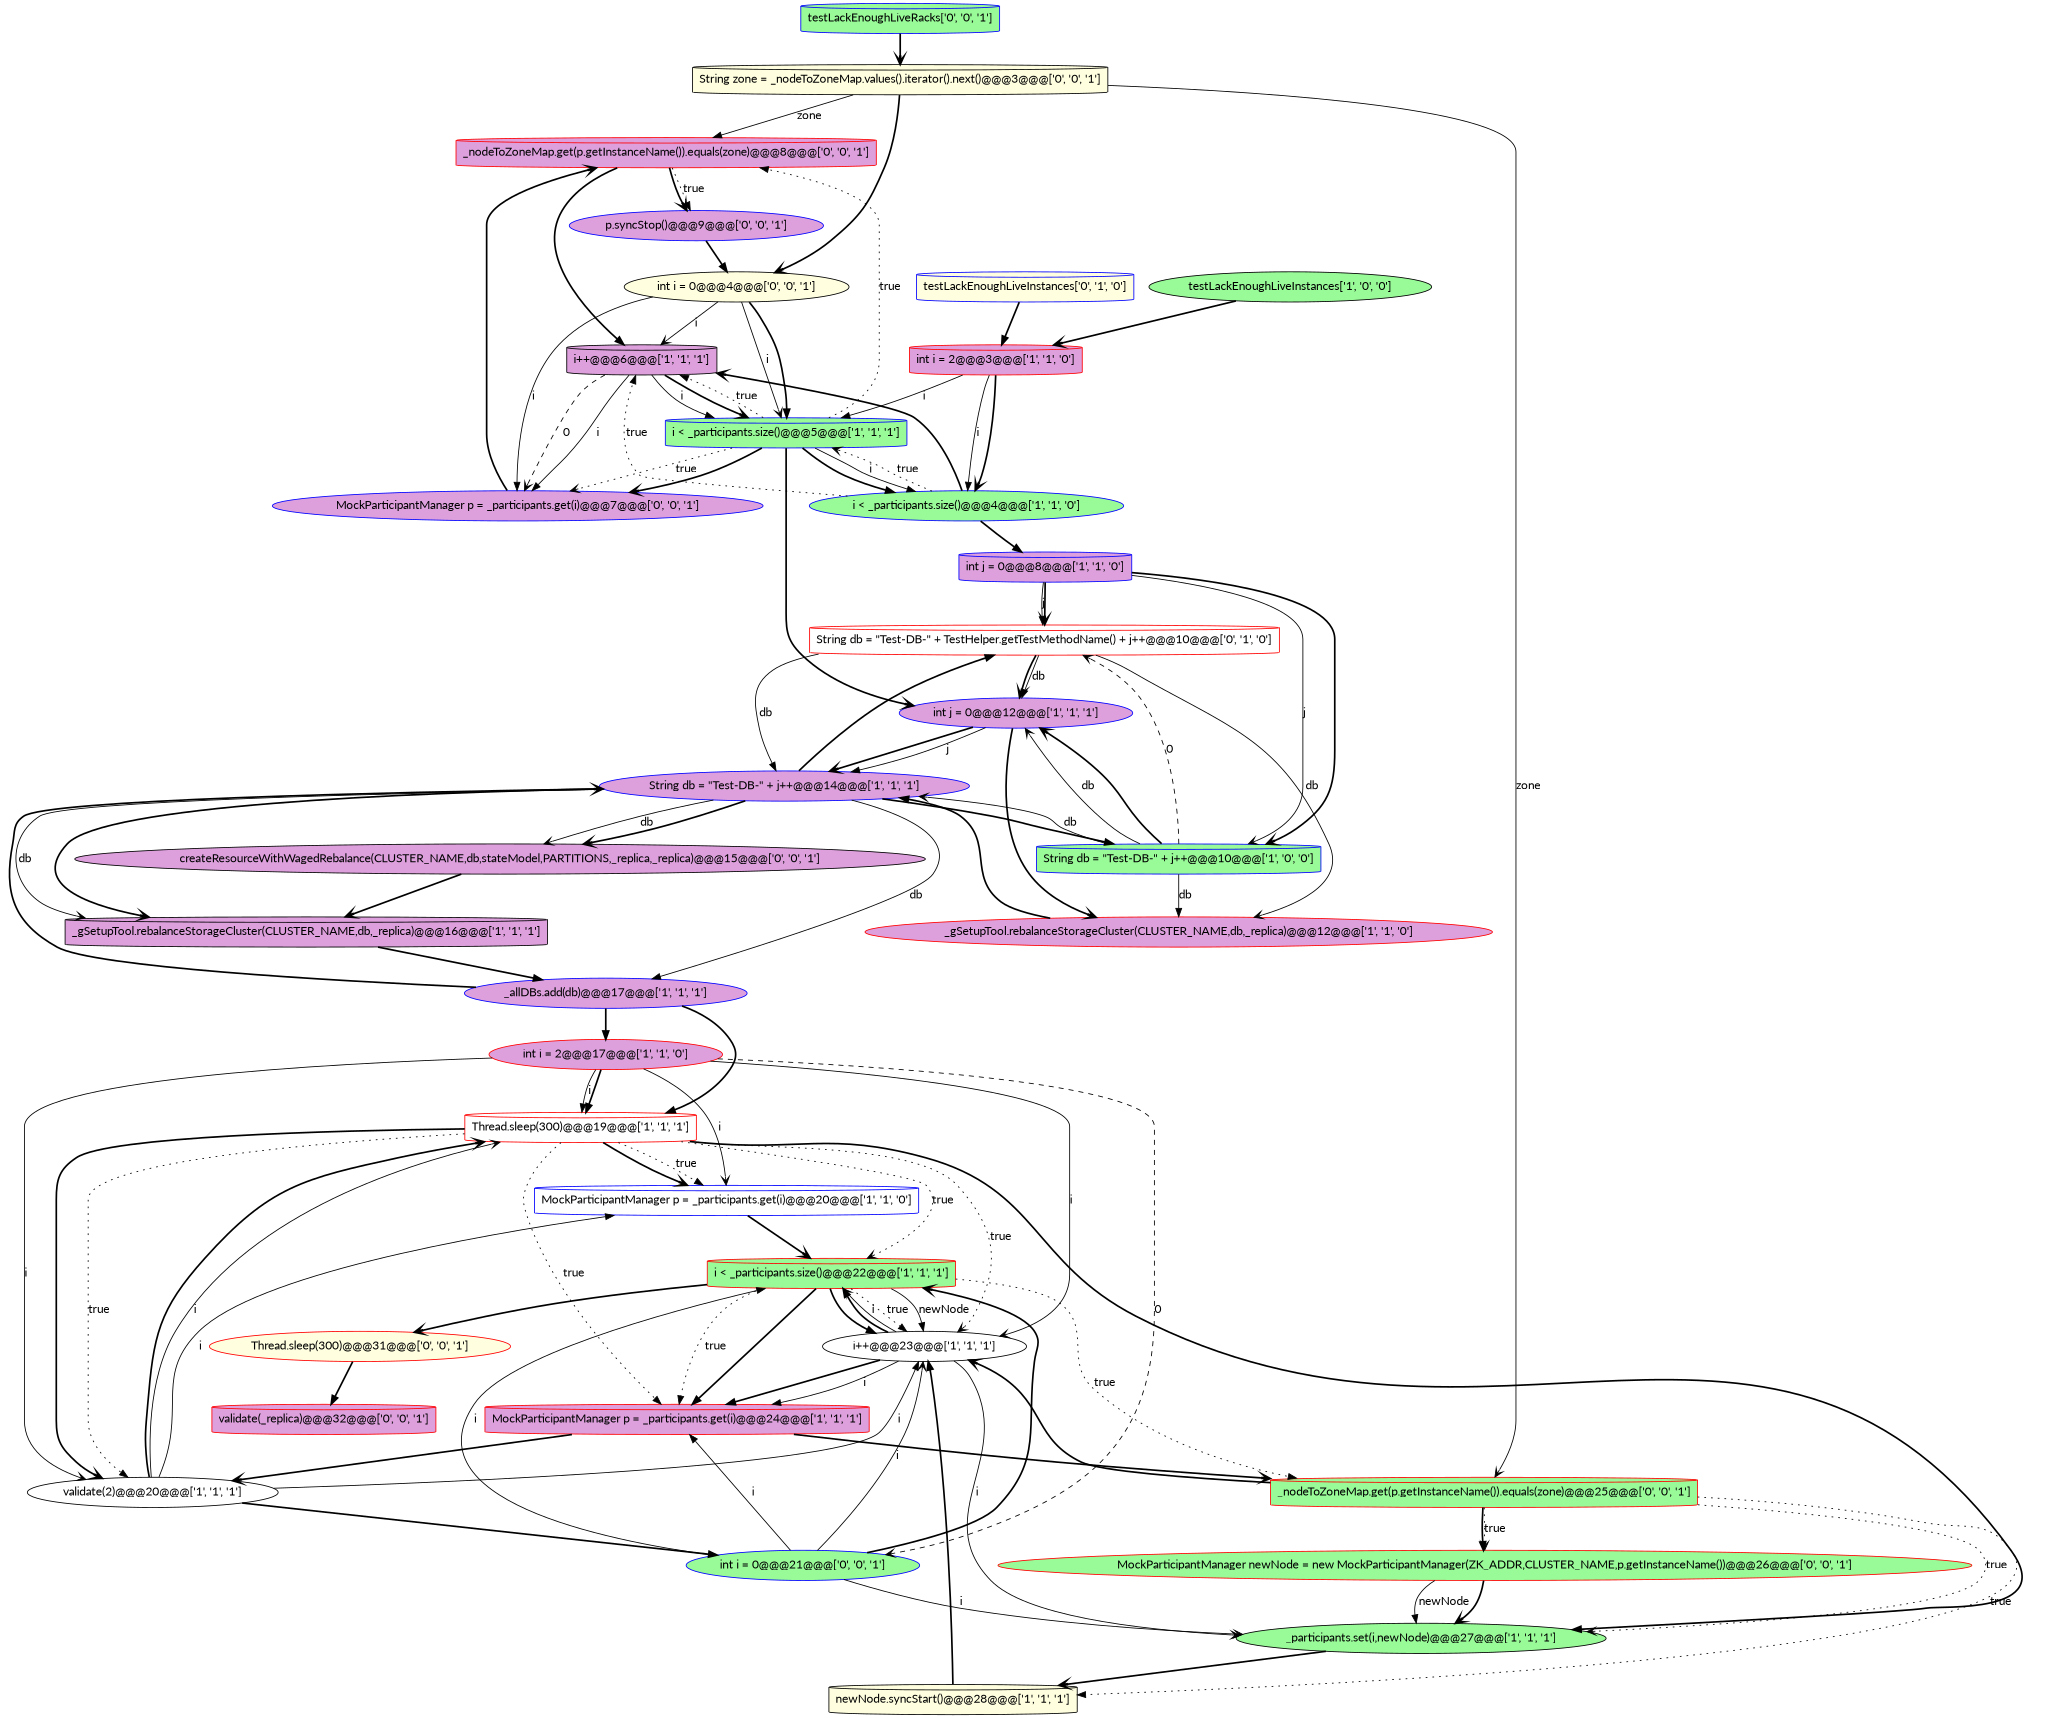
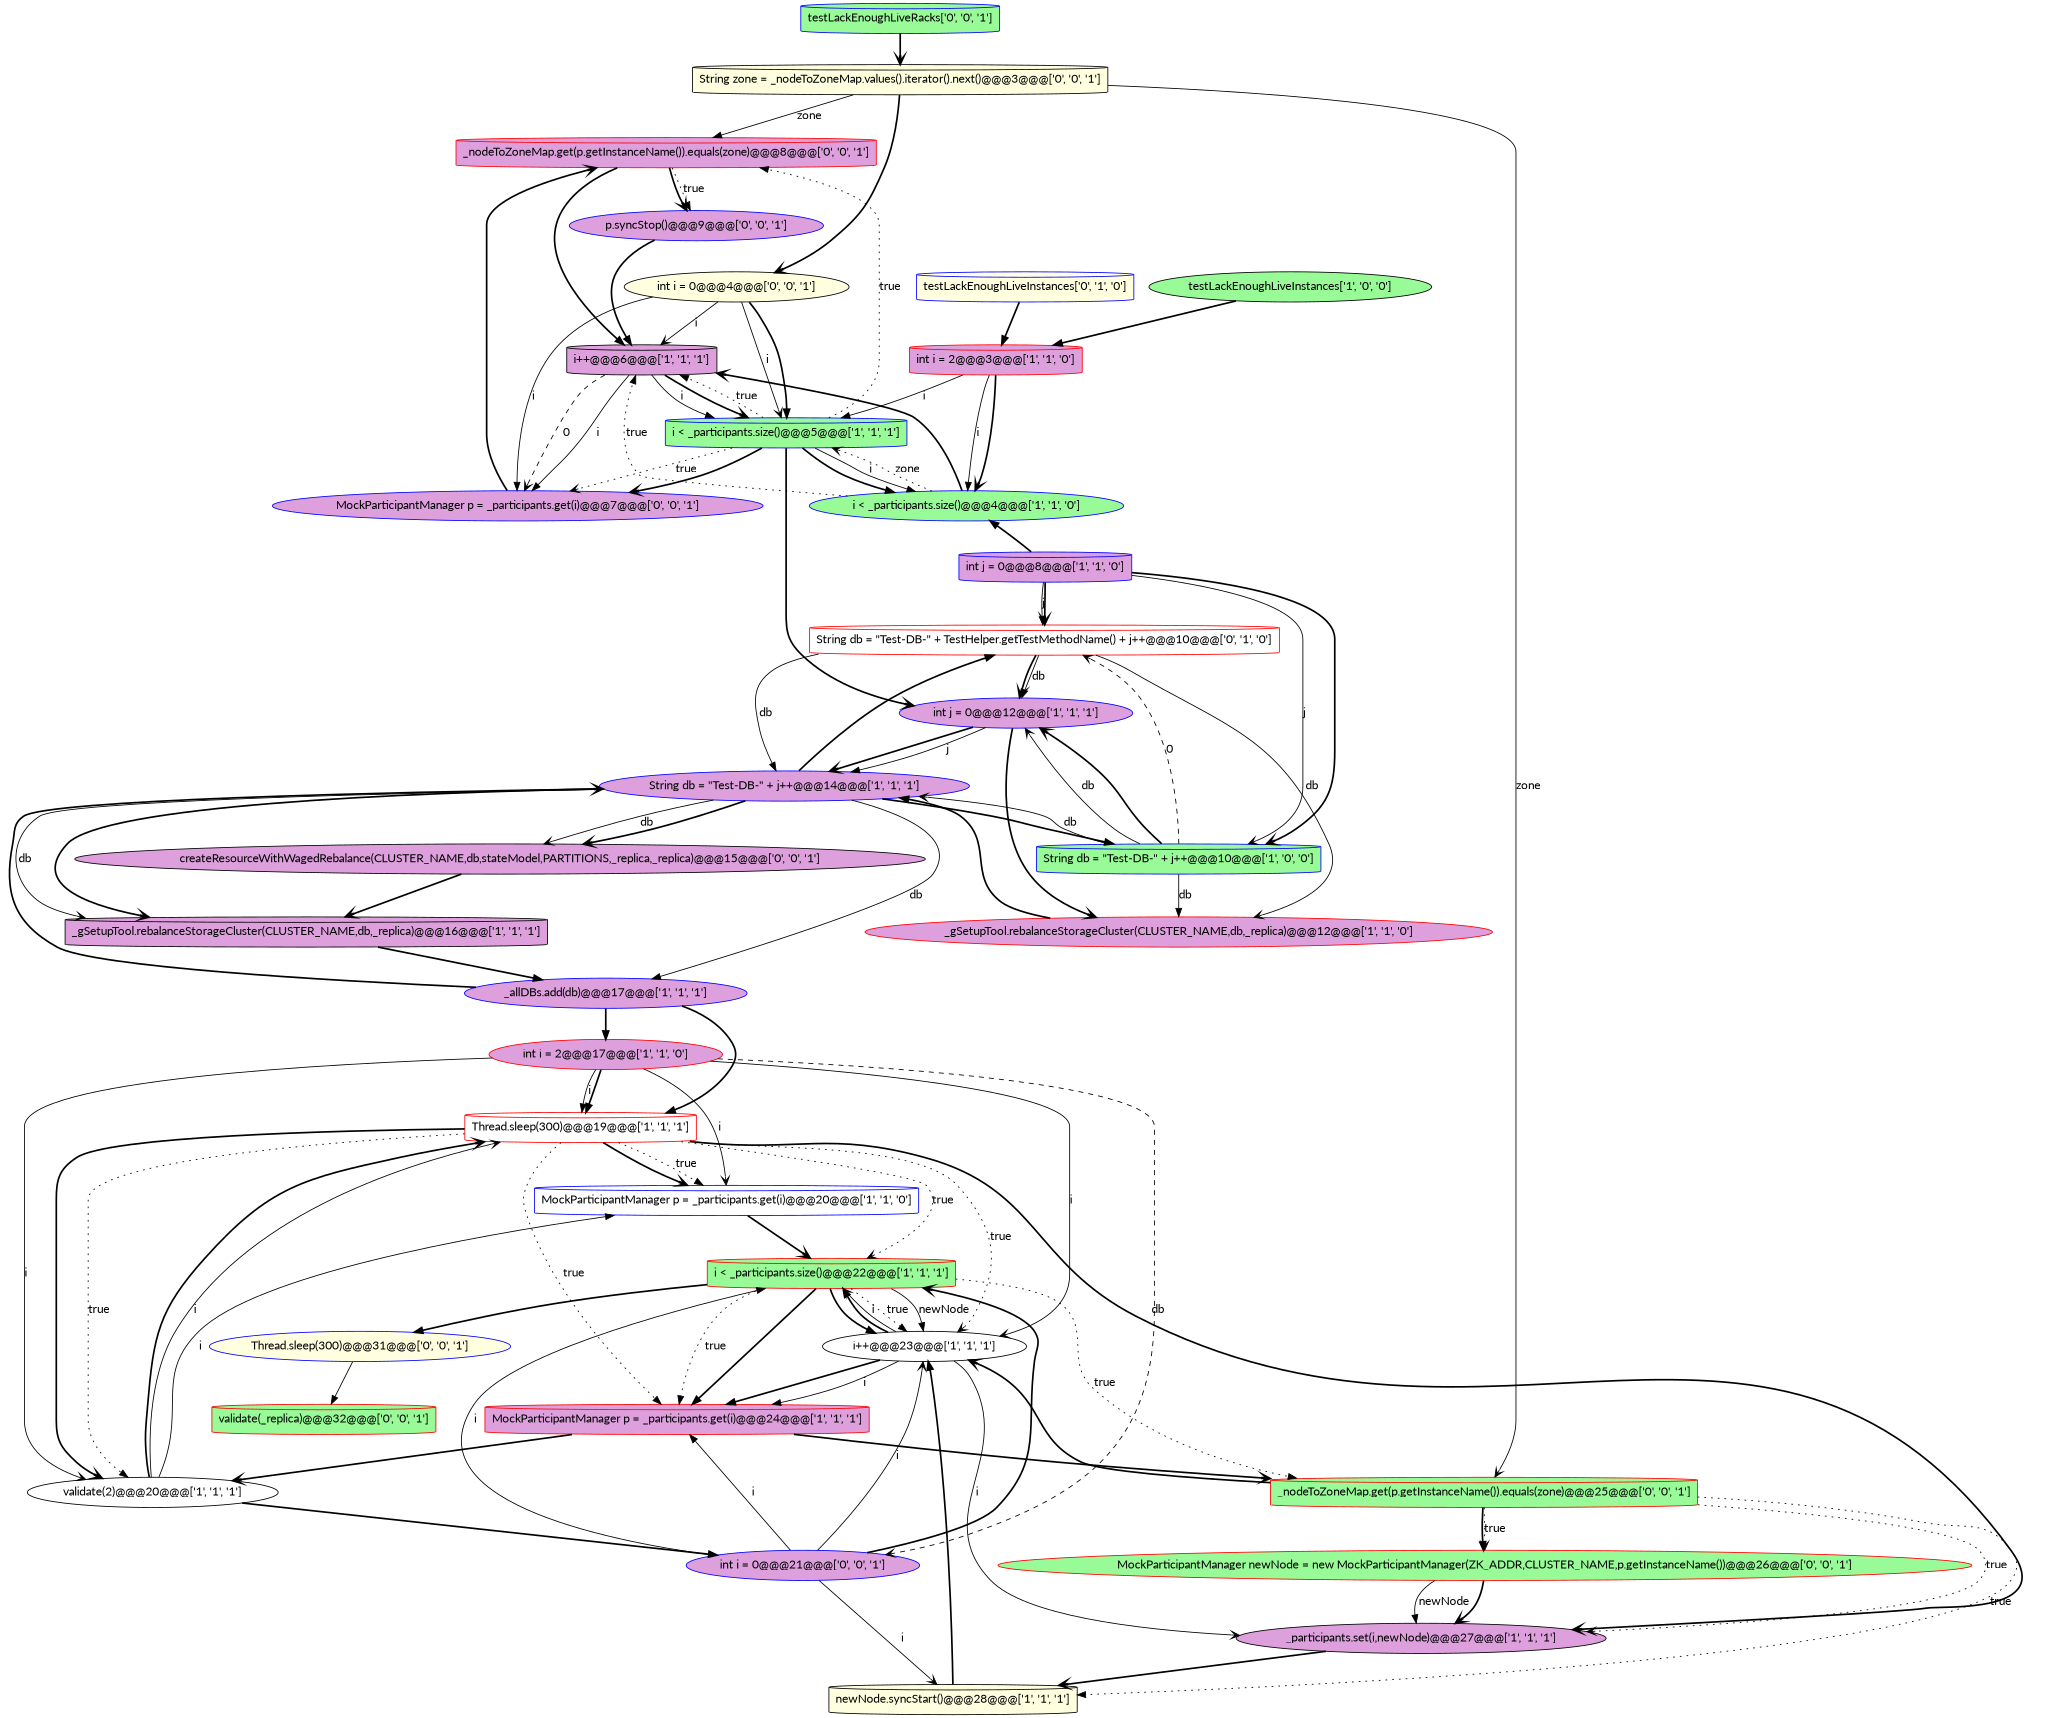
edge "p.syncStop()@@@9@@@['0', '0', '1']" -> "int i = 0@@@4@@@['0', '0', '1']": now "p.syncStop()@@@9@@@['0', '0', '1']" -> "i++@@@6@@@['1', '1', '1']"
edge "testLackEnoughLiveInstances['1', '0', '0']" -> "int i = 2@@@3@@@['1', '1', '0']": arrowhead vee -> normal
edge "i < _participants.size()@@@4@@@['1', '1', '0']" -> "i < _participants.size()@@@5@@@['1', '1', '1']": label "true" -> "zone"
edge "i < _participants.size()@@@4@@@['1', '1', '0']" -> "int j = 0@@@8@@@['1', '1', '0']": reversed
edge "i < _participants.size()@@@22@@@['1', '1', '1']" -> "Thread.sleep(300)@@@31@@@['0', '0', '1']": arrowhead vee -> normal
edge "int i = 2@@@17@@@['1', '1', '0']" -> "int i = 0@@@21@@@['0', '0', '1']": label "0" -> "db"
node "Thread.sleep(300)@@@31@@@['0', '0', '1']": color red -> blue
edge "Thread.sleep(300)@@@31@@@['0', '0', '1']" -> "validate(_replica)@@@32@@@['0', '0', '1']": style bold -> solid
edge "Thread.sleep(300)@@@19@@@['1', '1', '1']" -> "_participants.set(i,newNode)@@@27@@@['1', '1', '1']": arrowhead normal -> vee
node "validate(_replica)@@@32@@@['0', '0', '1']": fillcolor plum -> palegreen
edge "validate(2)@@@20@@@['1', '1', '1']" -> "i++@@@23@@@['1', '1', '1']": removed, label "i"
node "int i = 0@@@21@@@['0', '0', '1']": fillcolor palegreen -> plum
edge "int i = 0@@@21@@@['0', '0', '1']" -> "_participants.set(i,newNode)@@@27@@@['1', '1', '1']": now "int i = 0@@@21@@@['0', '0', '1']" -> "newNode.syncStart()@@@28@@@['1', '1', '1']"
node "_participants.set(i,newNode)@@@27@@@['1', '1', '1']": fillcolor palegreen -> plum
